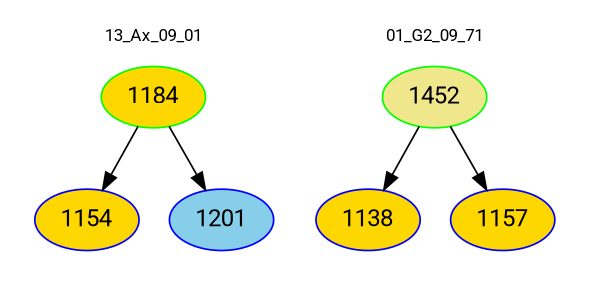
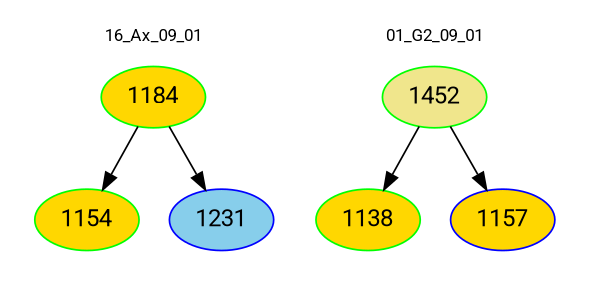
cluster "13_Ax_09_01": label "13_Ax_09_01" -> "16_Ax_09_01"
cluster "01_G2_09_71": label "01_G2_09_71" -> "01_G2_09_01"
node "1154": color blue -> green
node "1201": label "1201" -> "1231"
node "1138": color blue -> green
